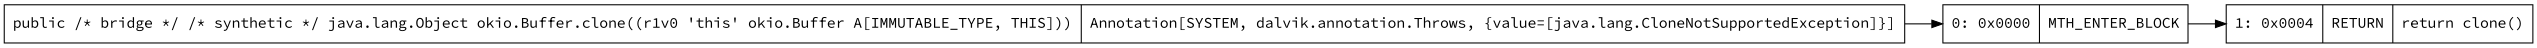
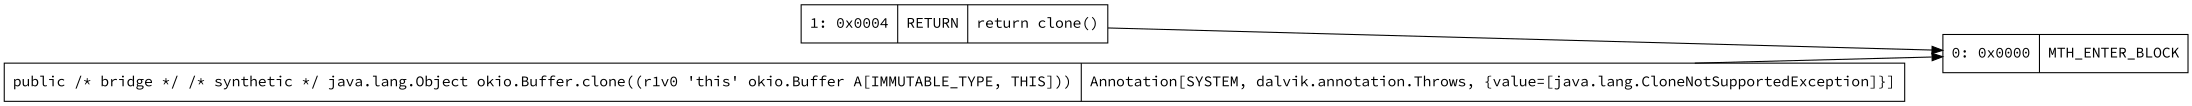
edge "0: 0x0000" -> "1: 0x0004": reversed
